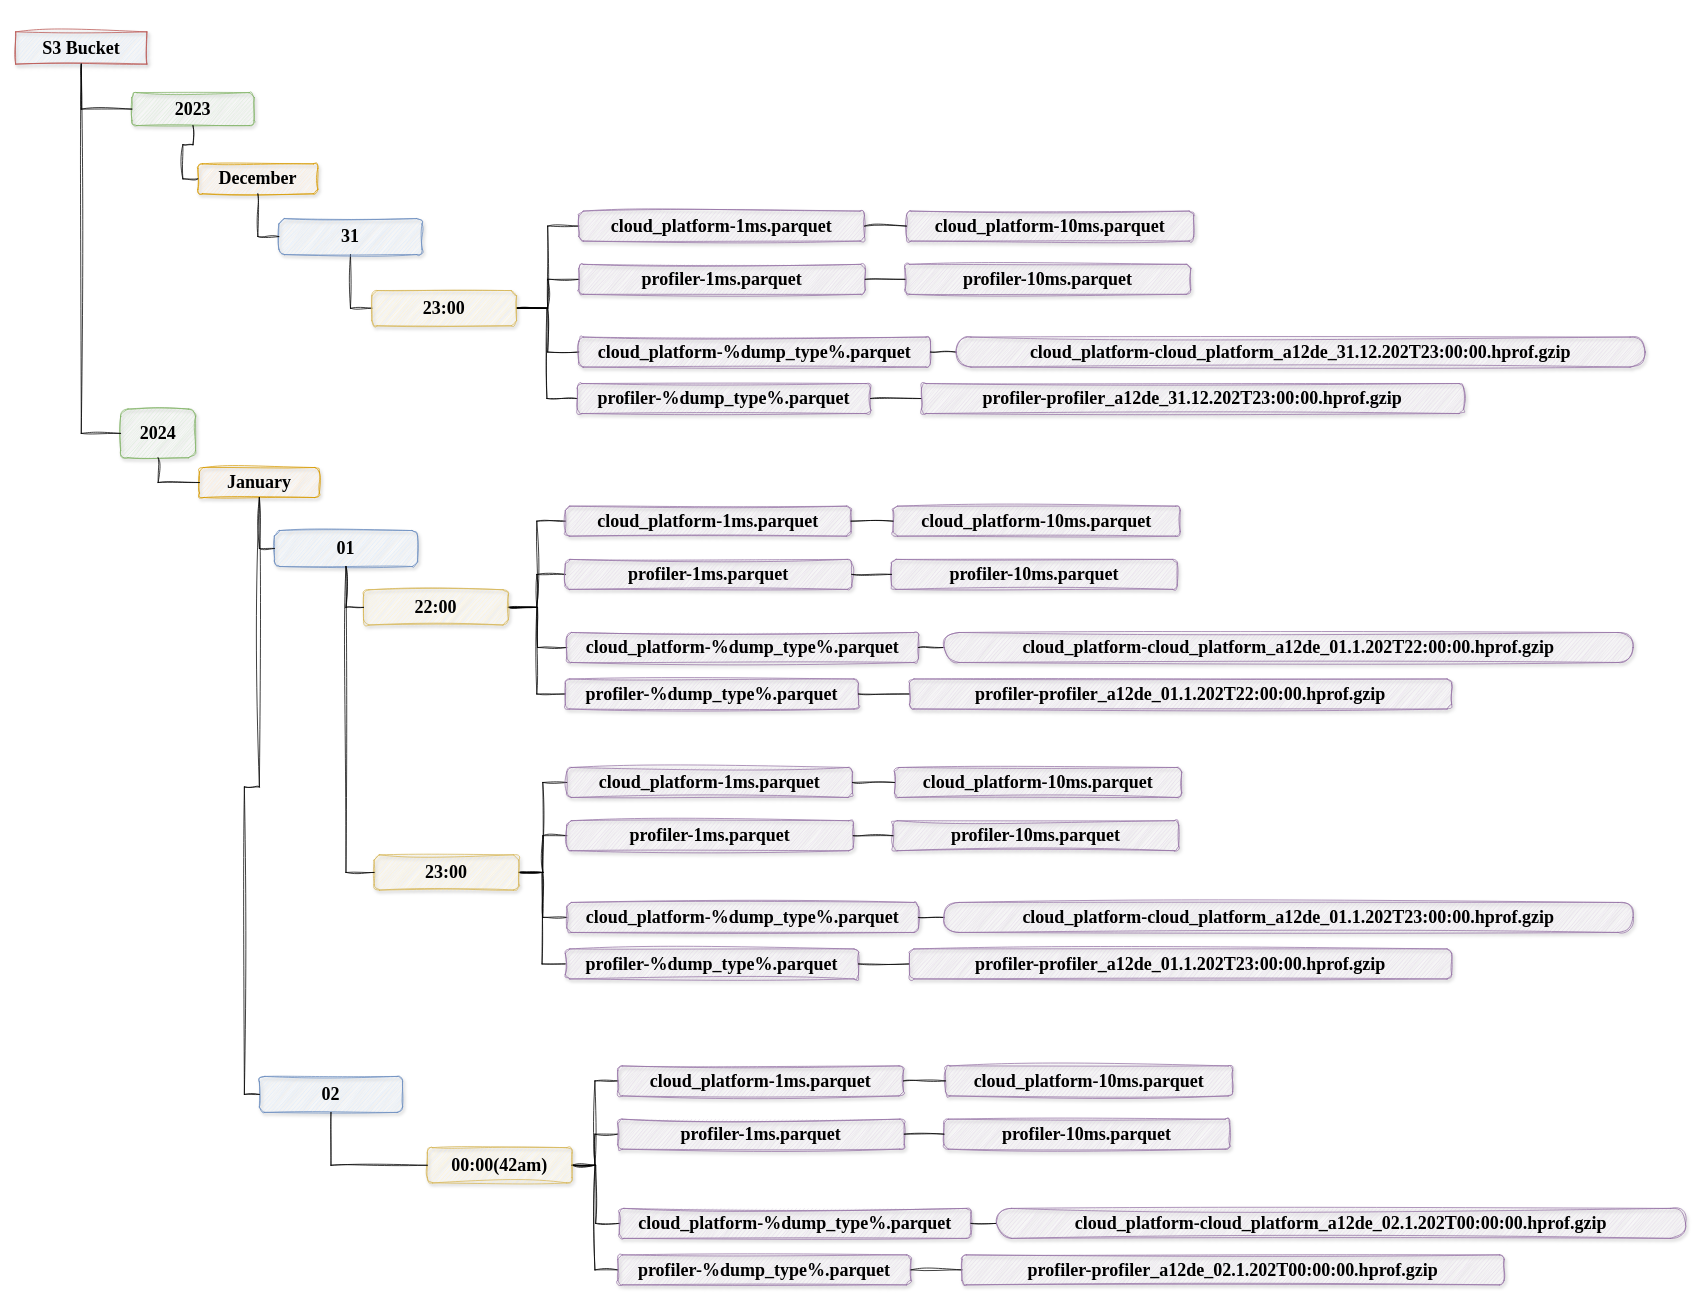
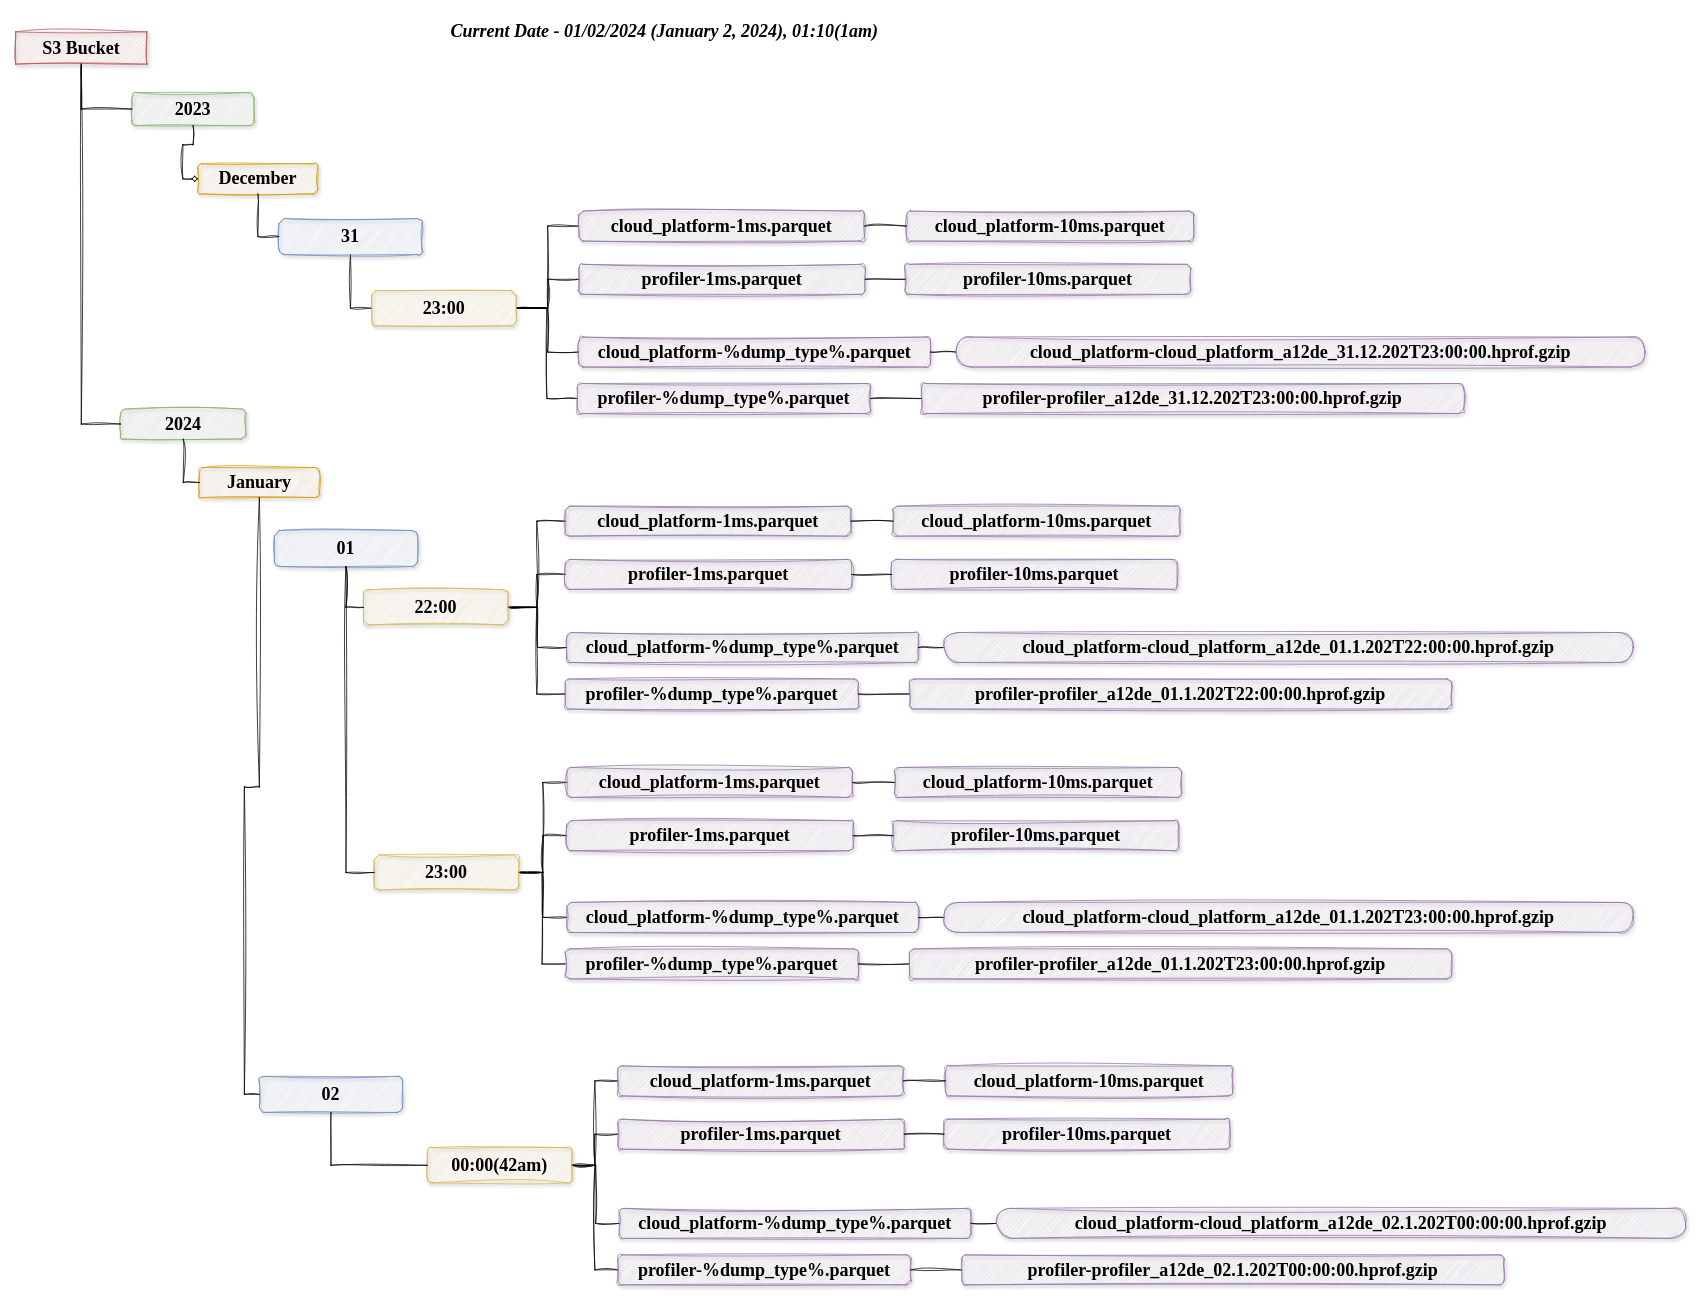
node "Current Date - 01/02/2024 (January 2, 2024), 01:10(1am)": added
node "S3 Bucket": fillcolor #dae8fc -> #f8cecc
edge "2023" -- "December": arrowhead none -> diamond
node "2024": size 75x49 -> 125x30
edge "January" -- "01": removed
